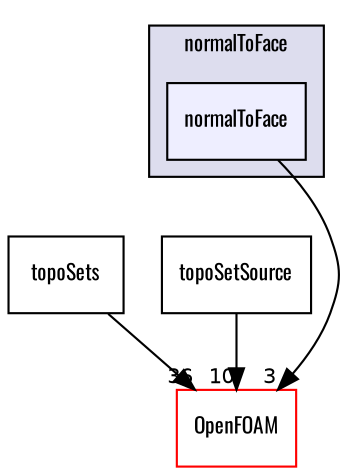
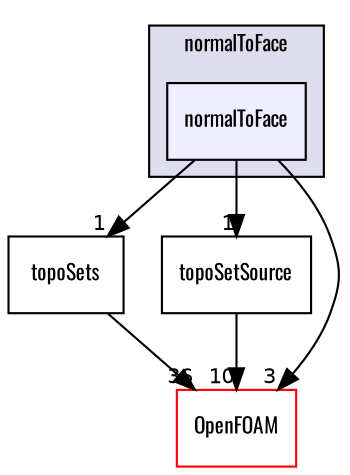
edge "normalToFace" -> "topoSetSource": added
edge "normalToFace" -> "topoSets": added
